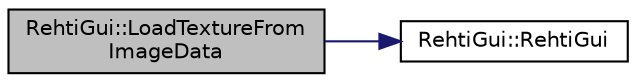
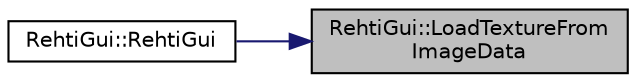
edge "RehtiGui::LoadTextureFrom ImageData" -> "RehtiGui::RehtiGui": reversed
